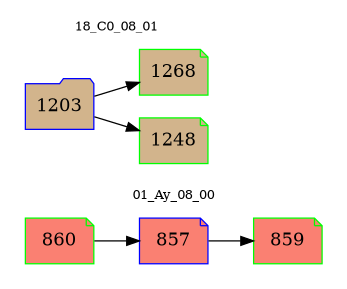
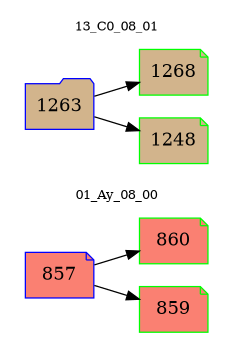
cluster "18_C0_08_01": label "18_C0_08_01" -> "13_C0_08_01"
node "1203": label "1203" -> "1263"
edge "860" -> "857": reversed
